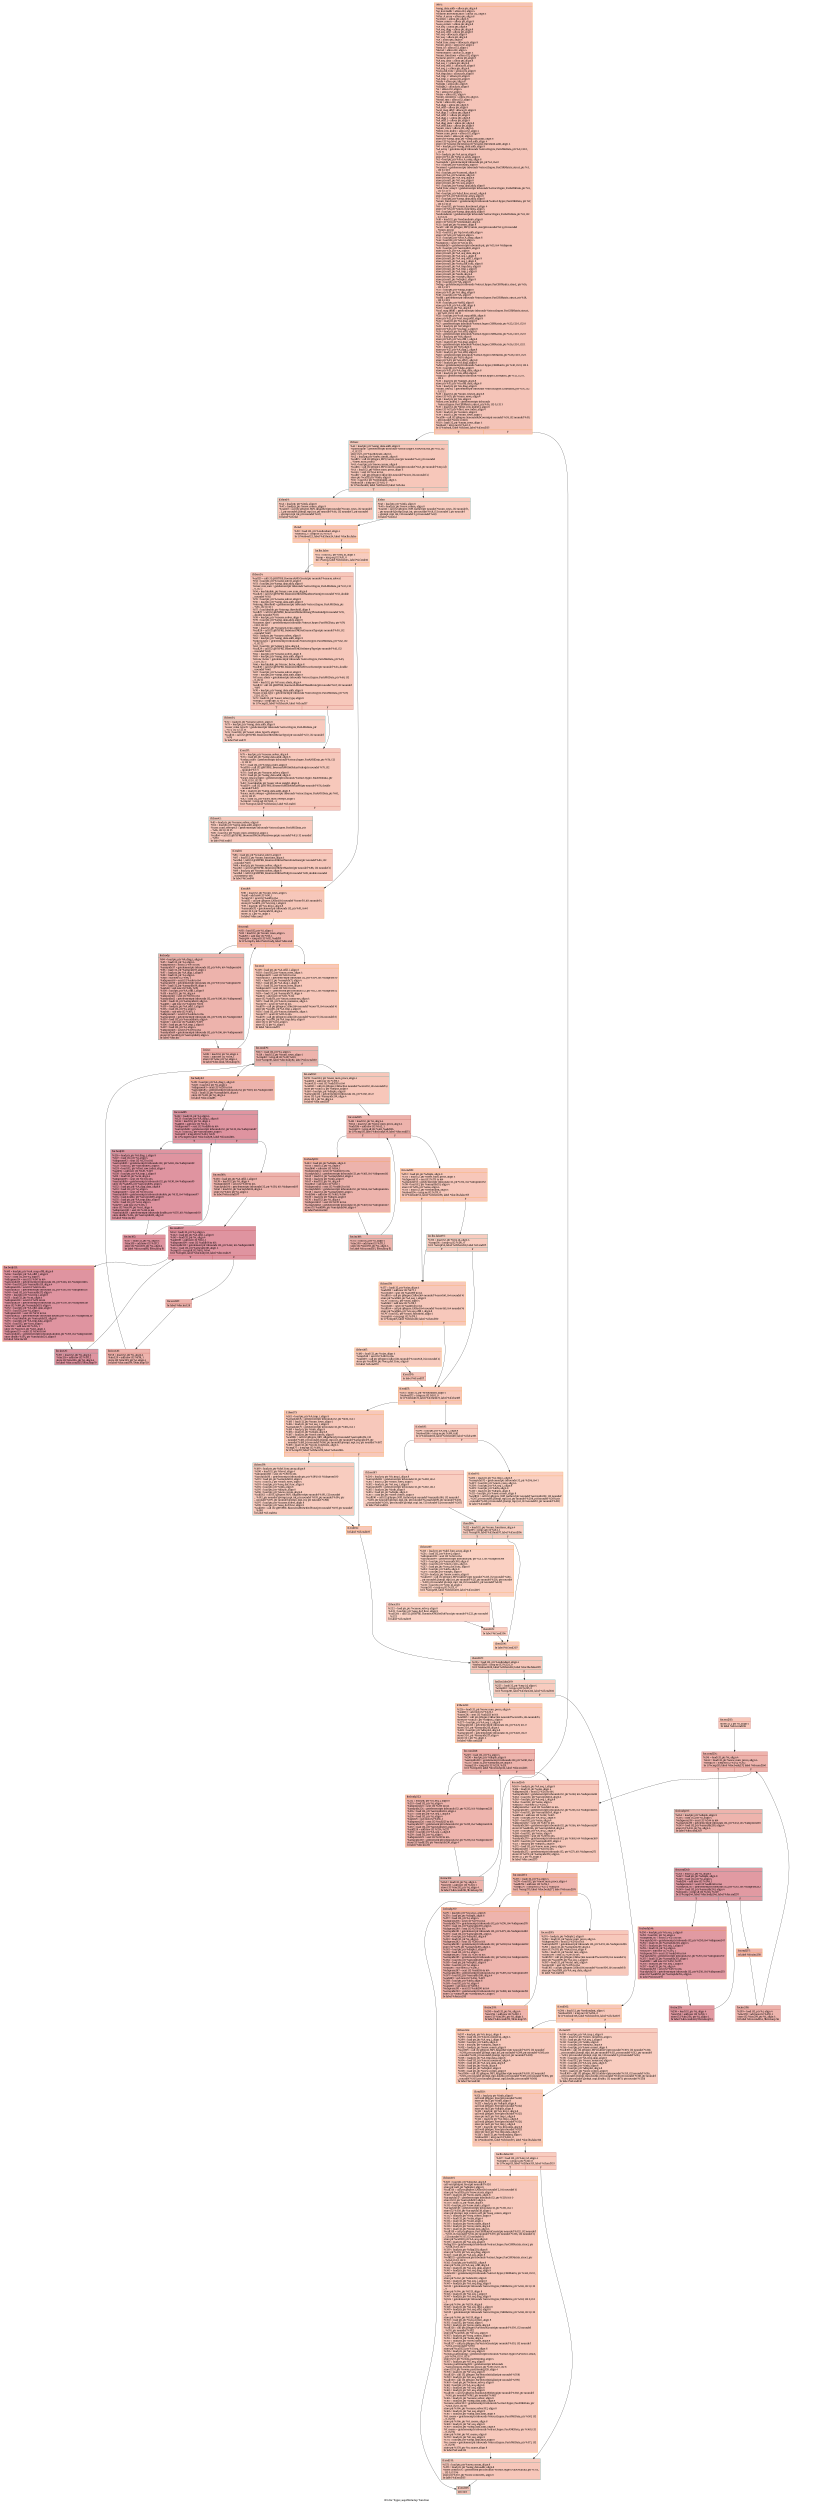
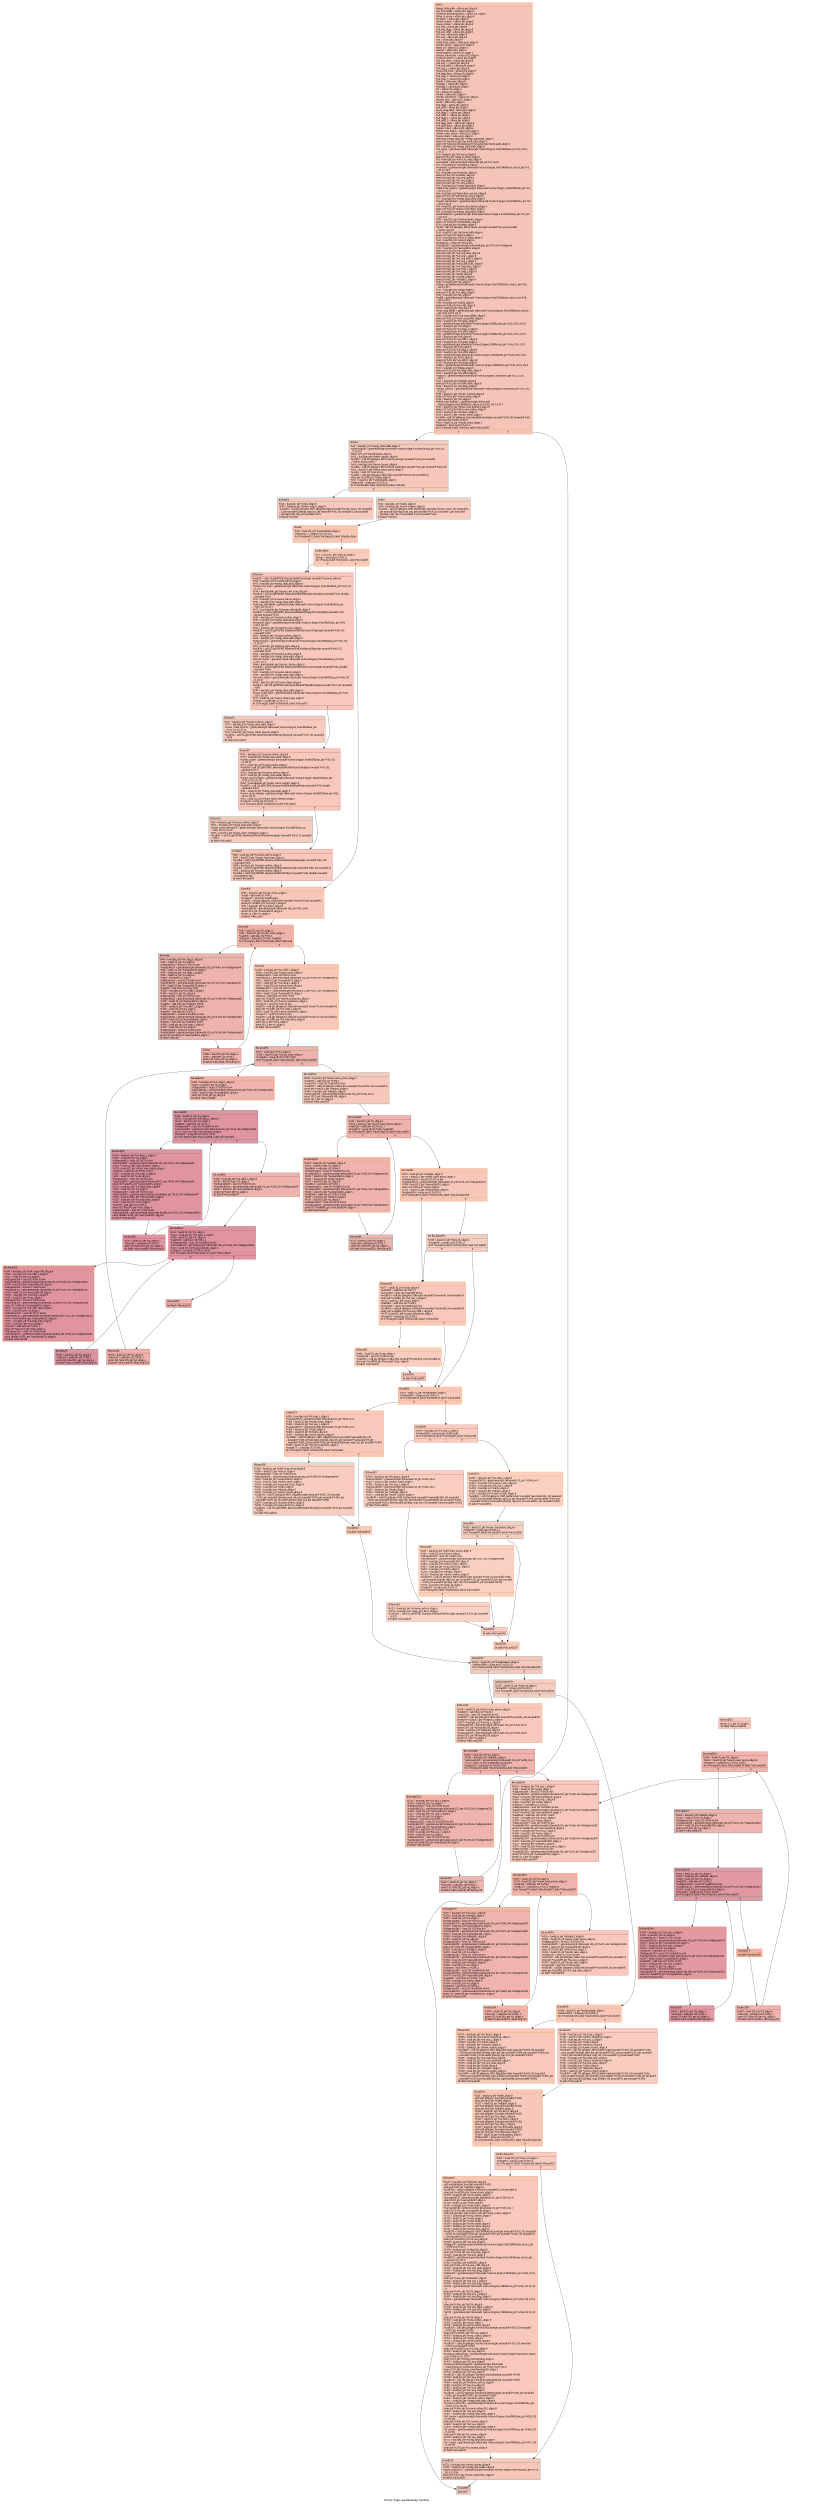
edge "if.end37:" -> "if.end45:": added
edge "if.then187:" -> "if.end194:": now "if.then187:" -> "if.then203:"
